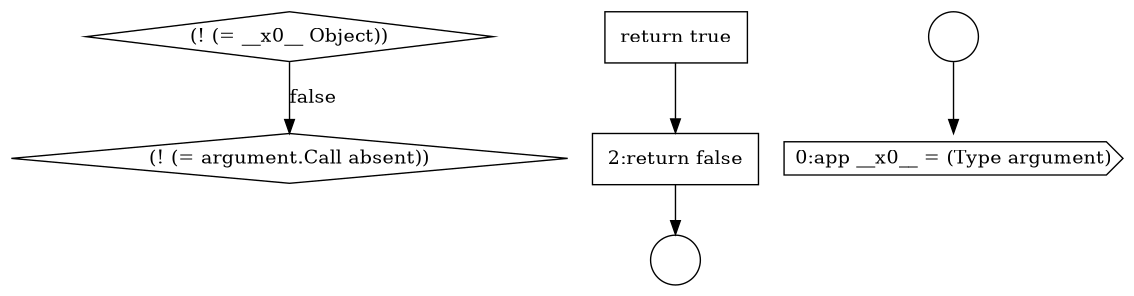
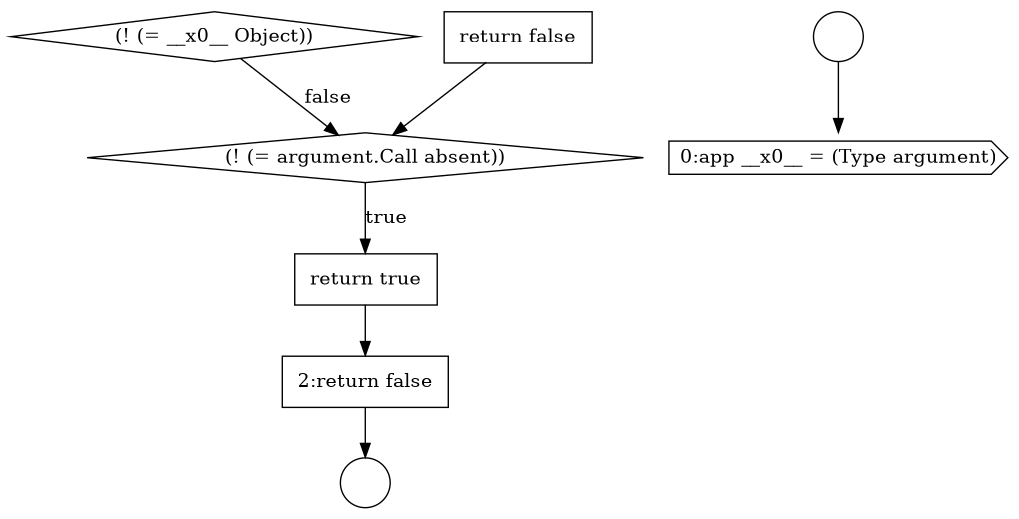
node "return false": added
edge "(! (= argument.Call absent))" -> "return true": added, label "true"
